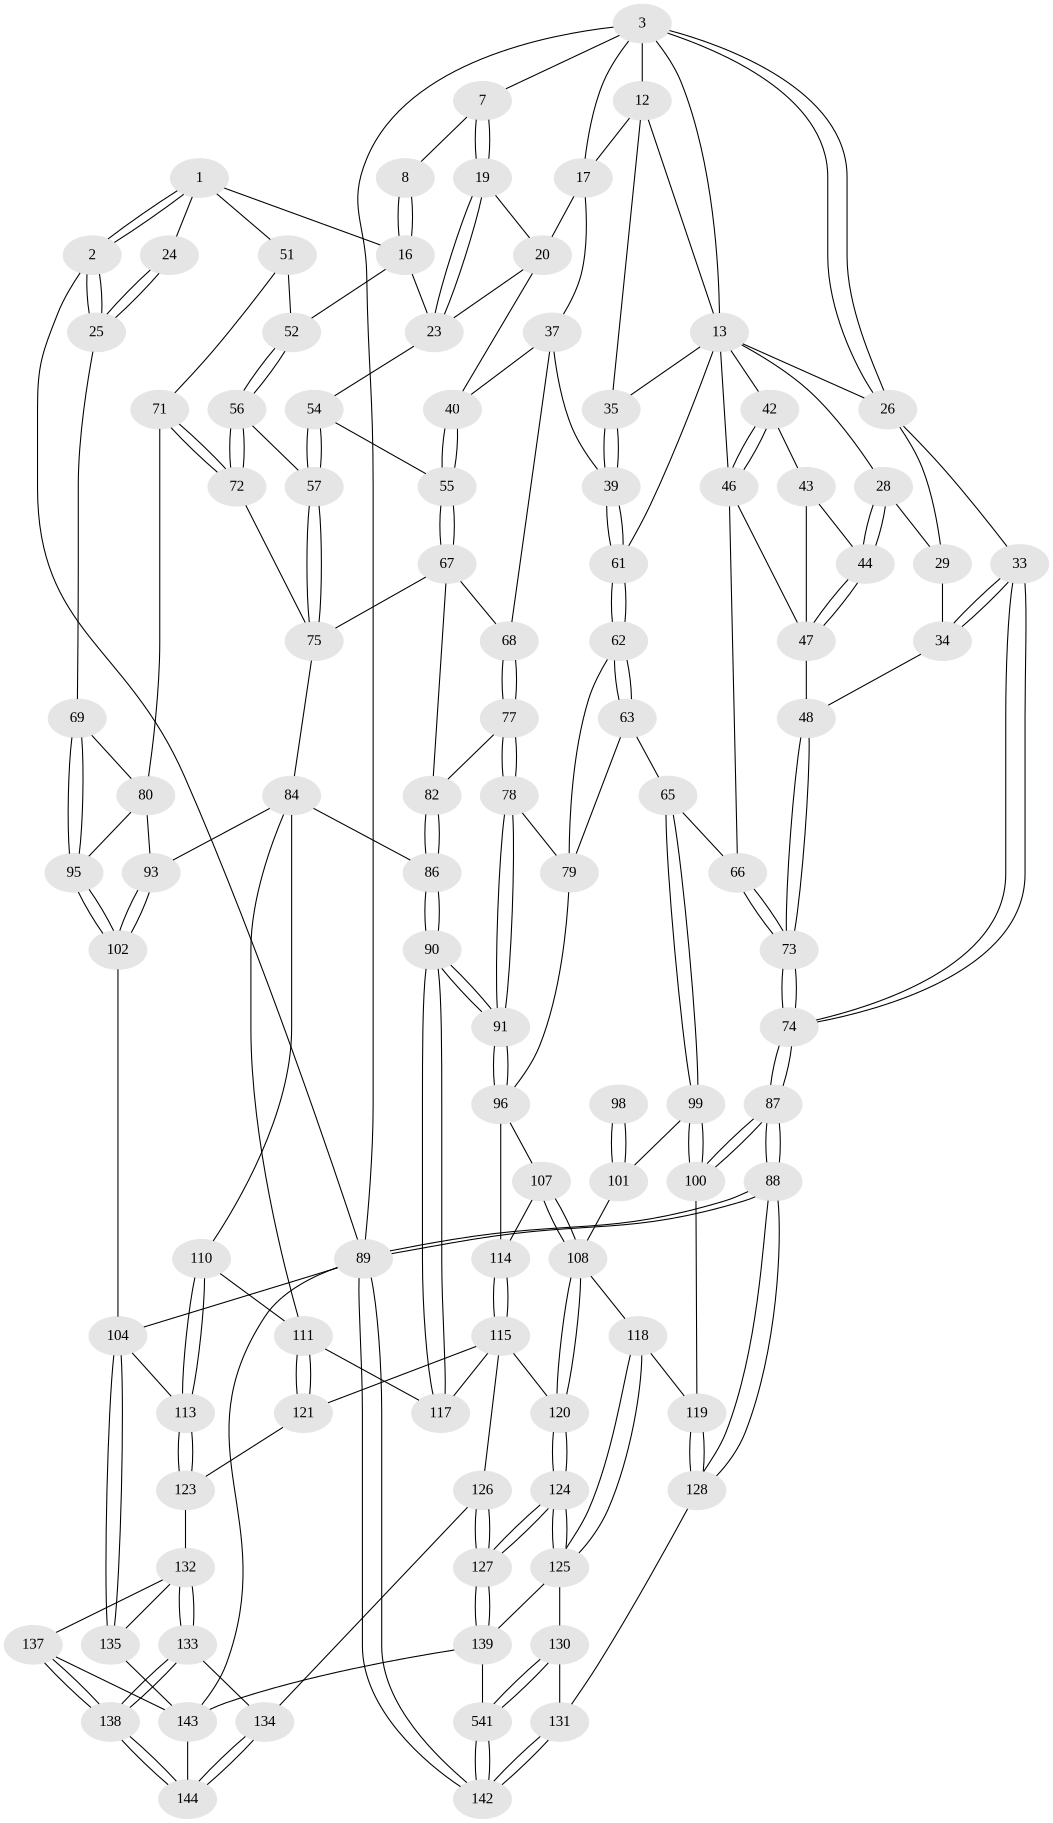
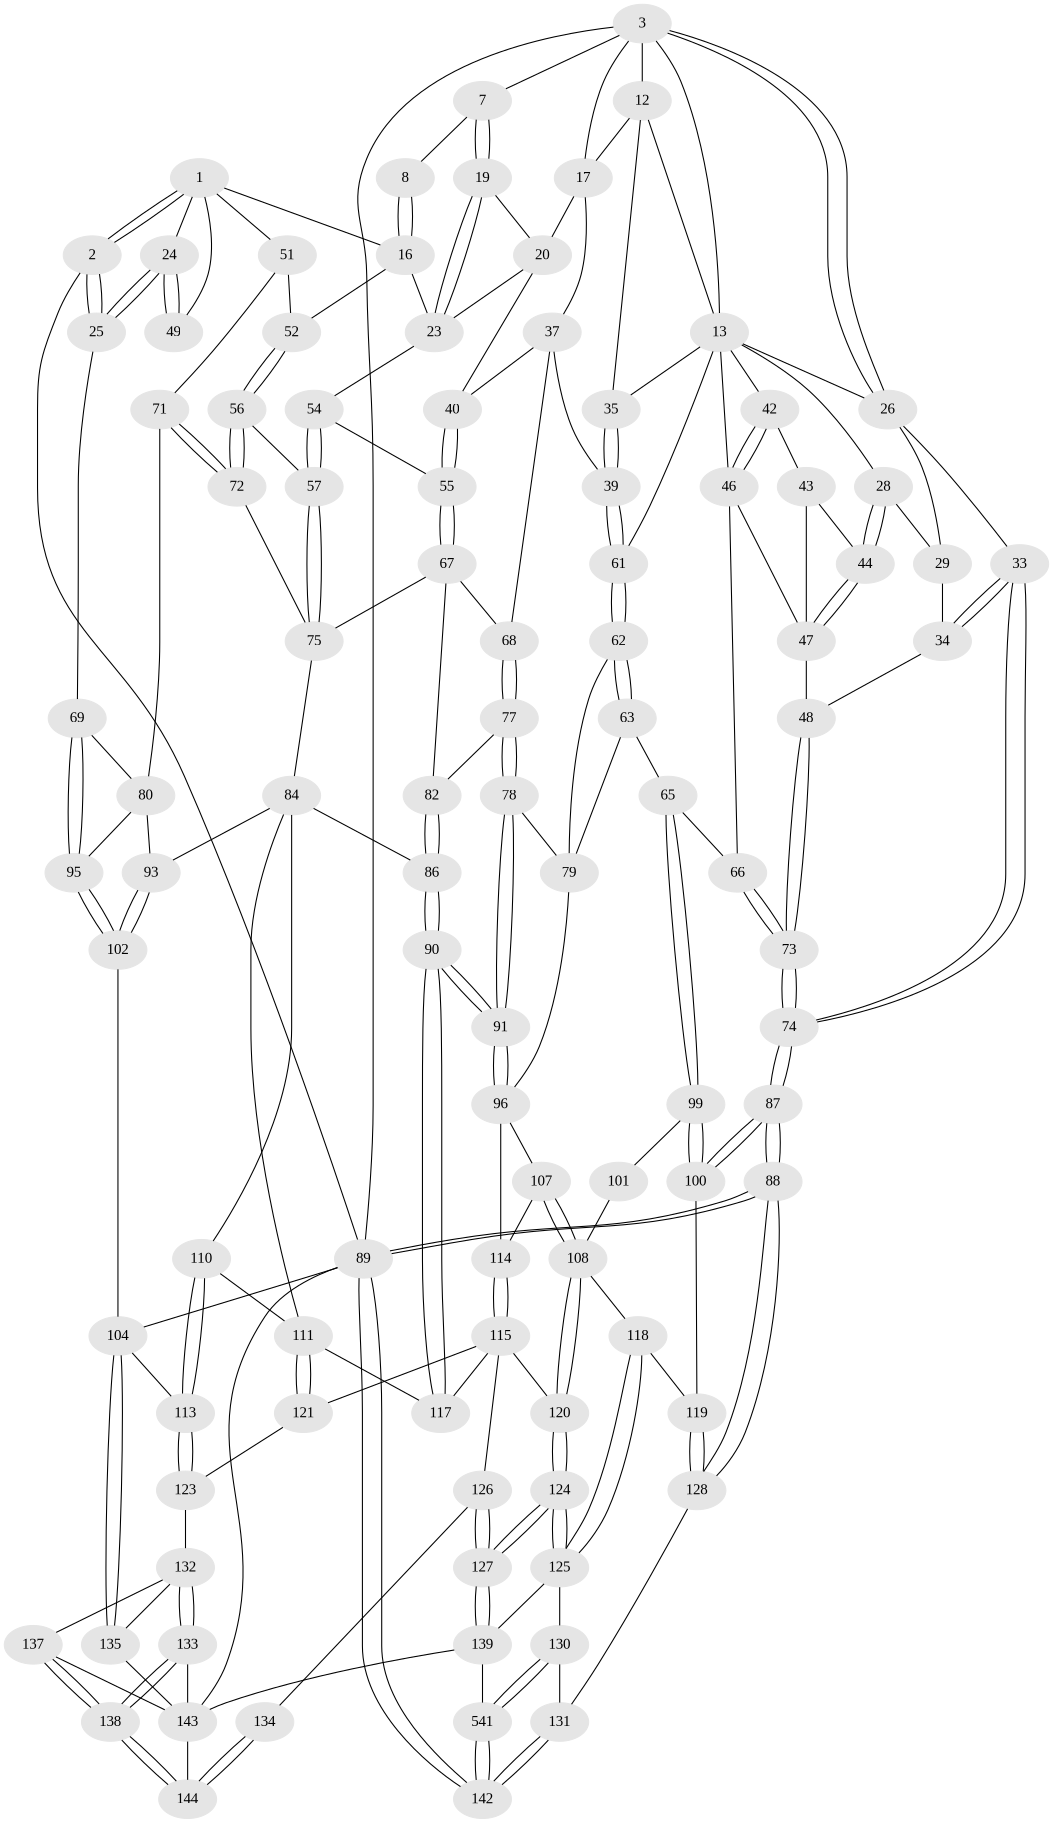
node "49": added
node "98": removed
edge "133" -- "134": now "133" -- "143"
